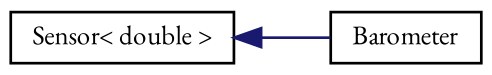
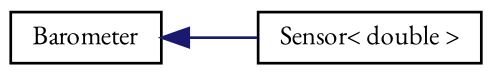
edge "Barometer" -> "Sensor< double >": reversed
